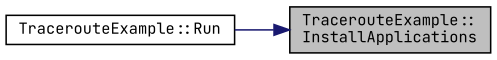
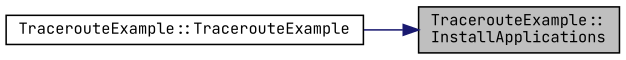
node "TracerouteExample::Run": label "TracerouteExample::Run" -> "TracerouteExample::TracerouteExample"
